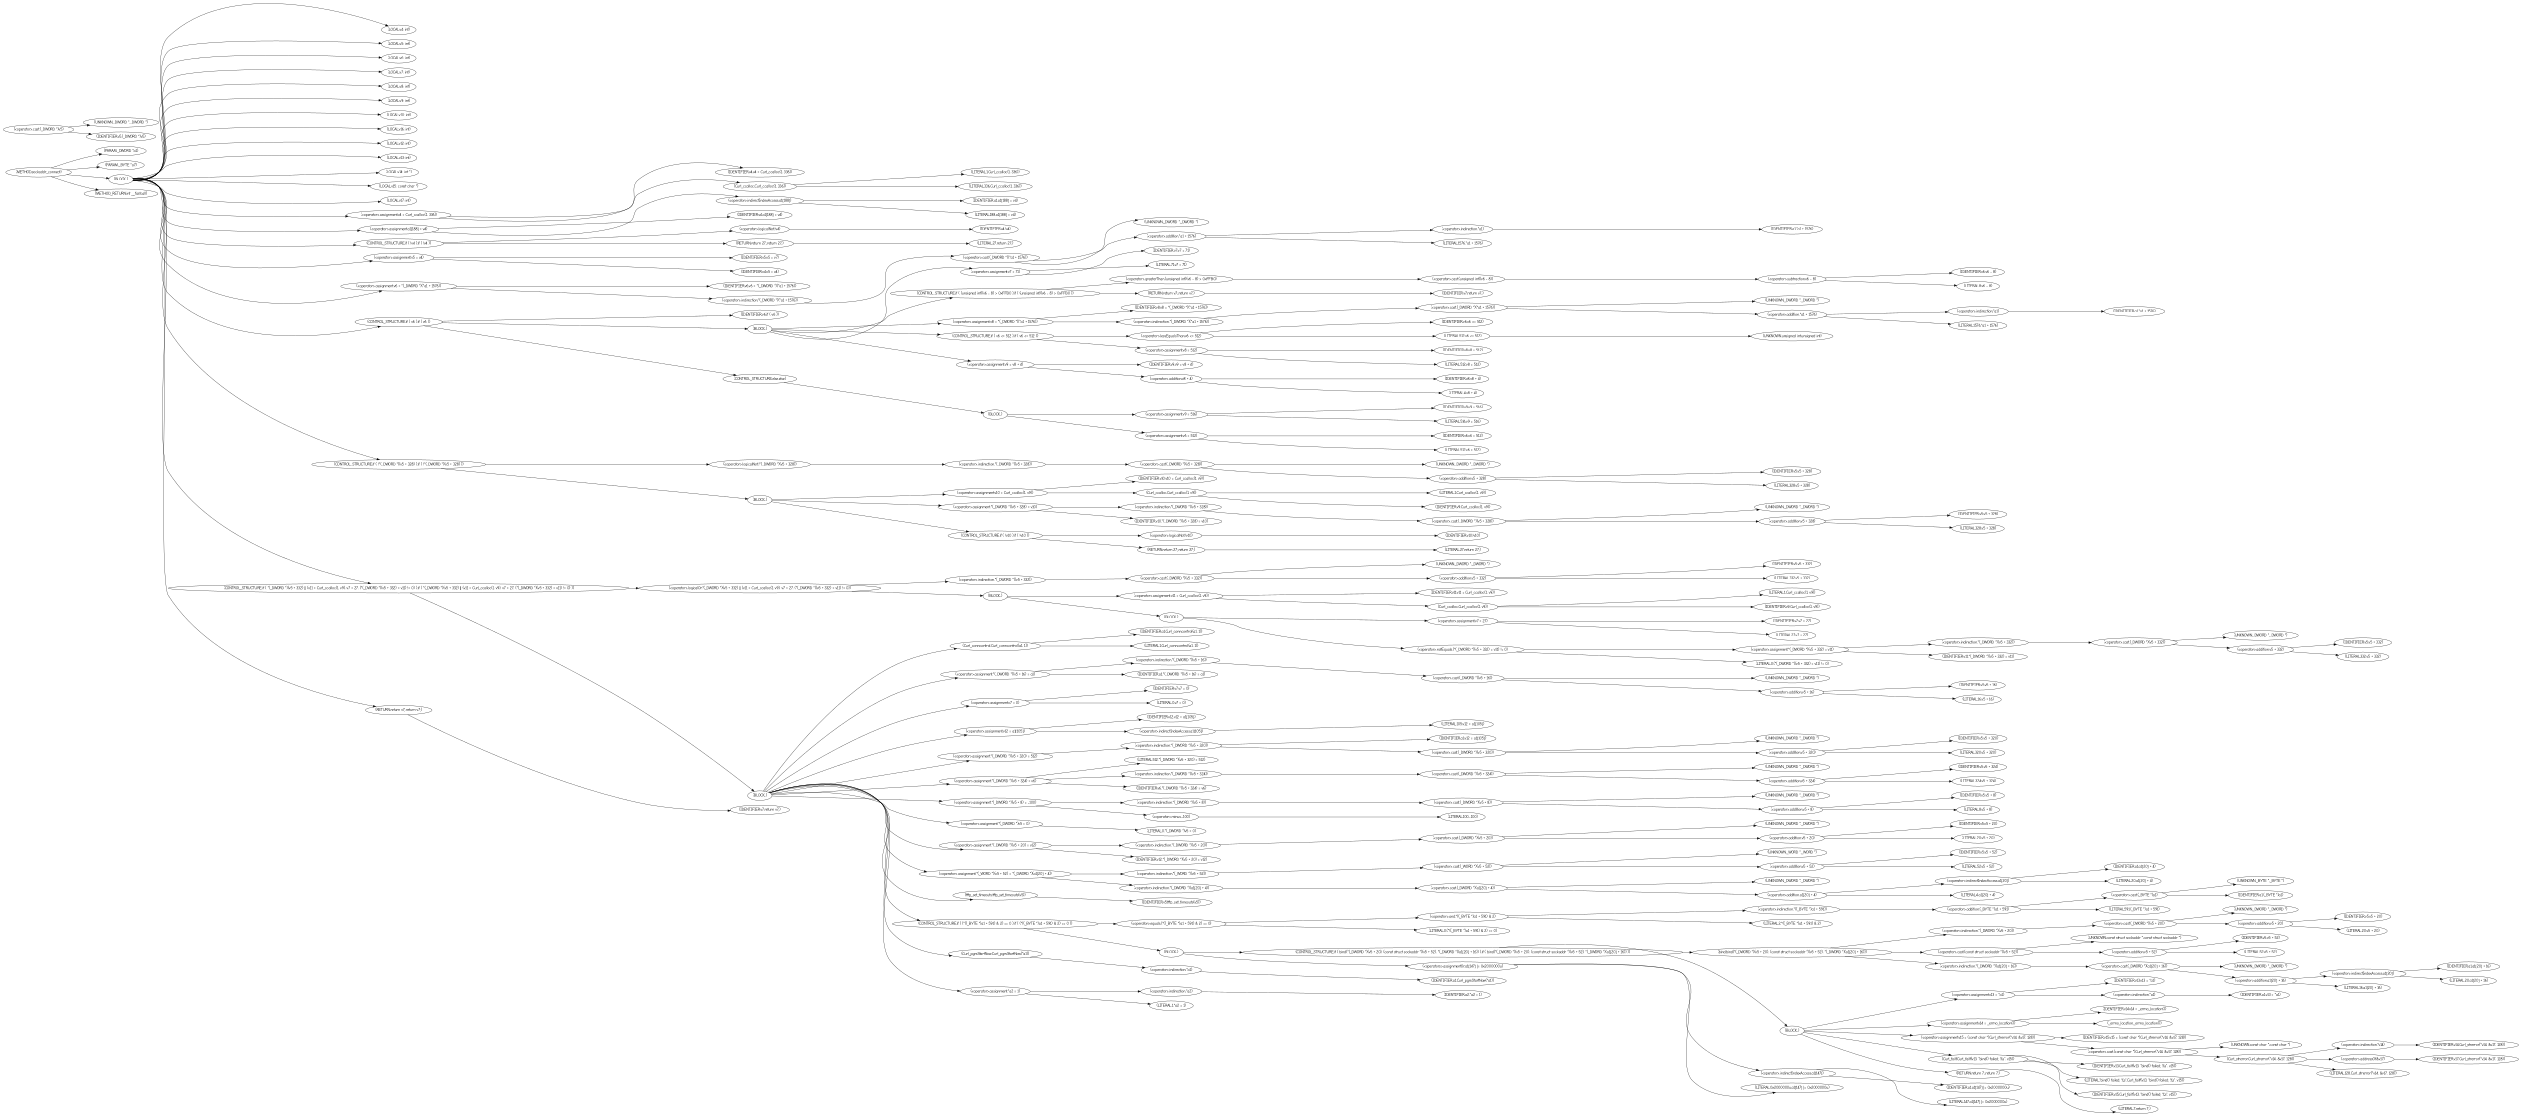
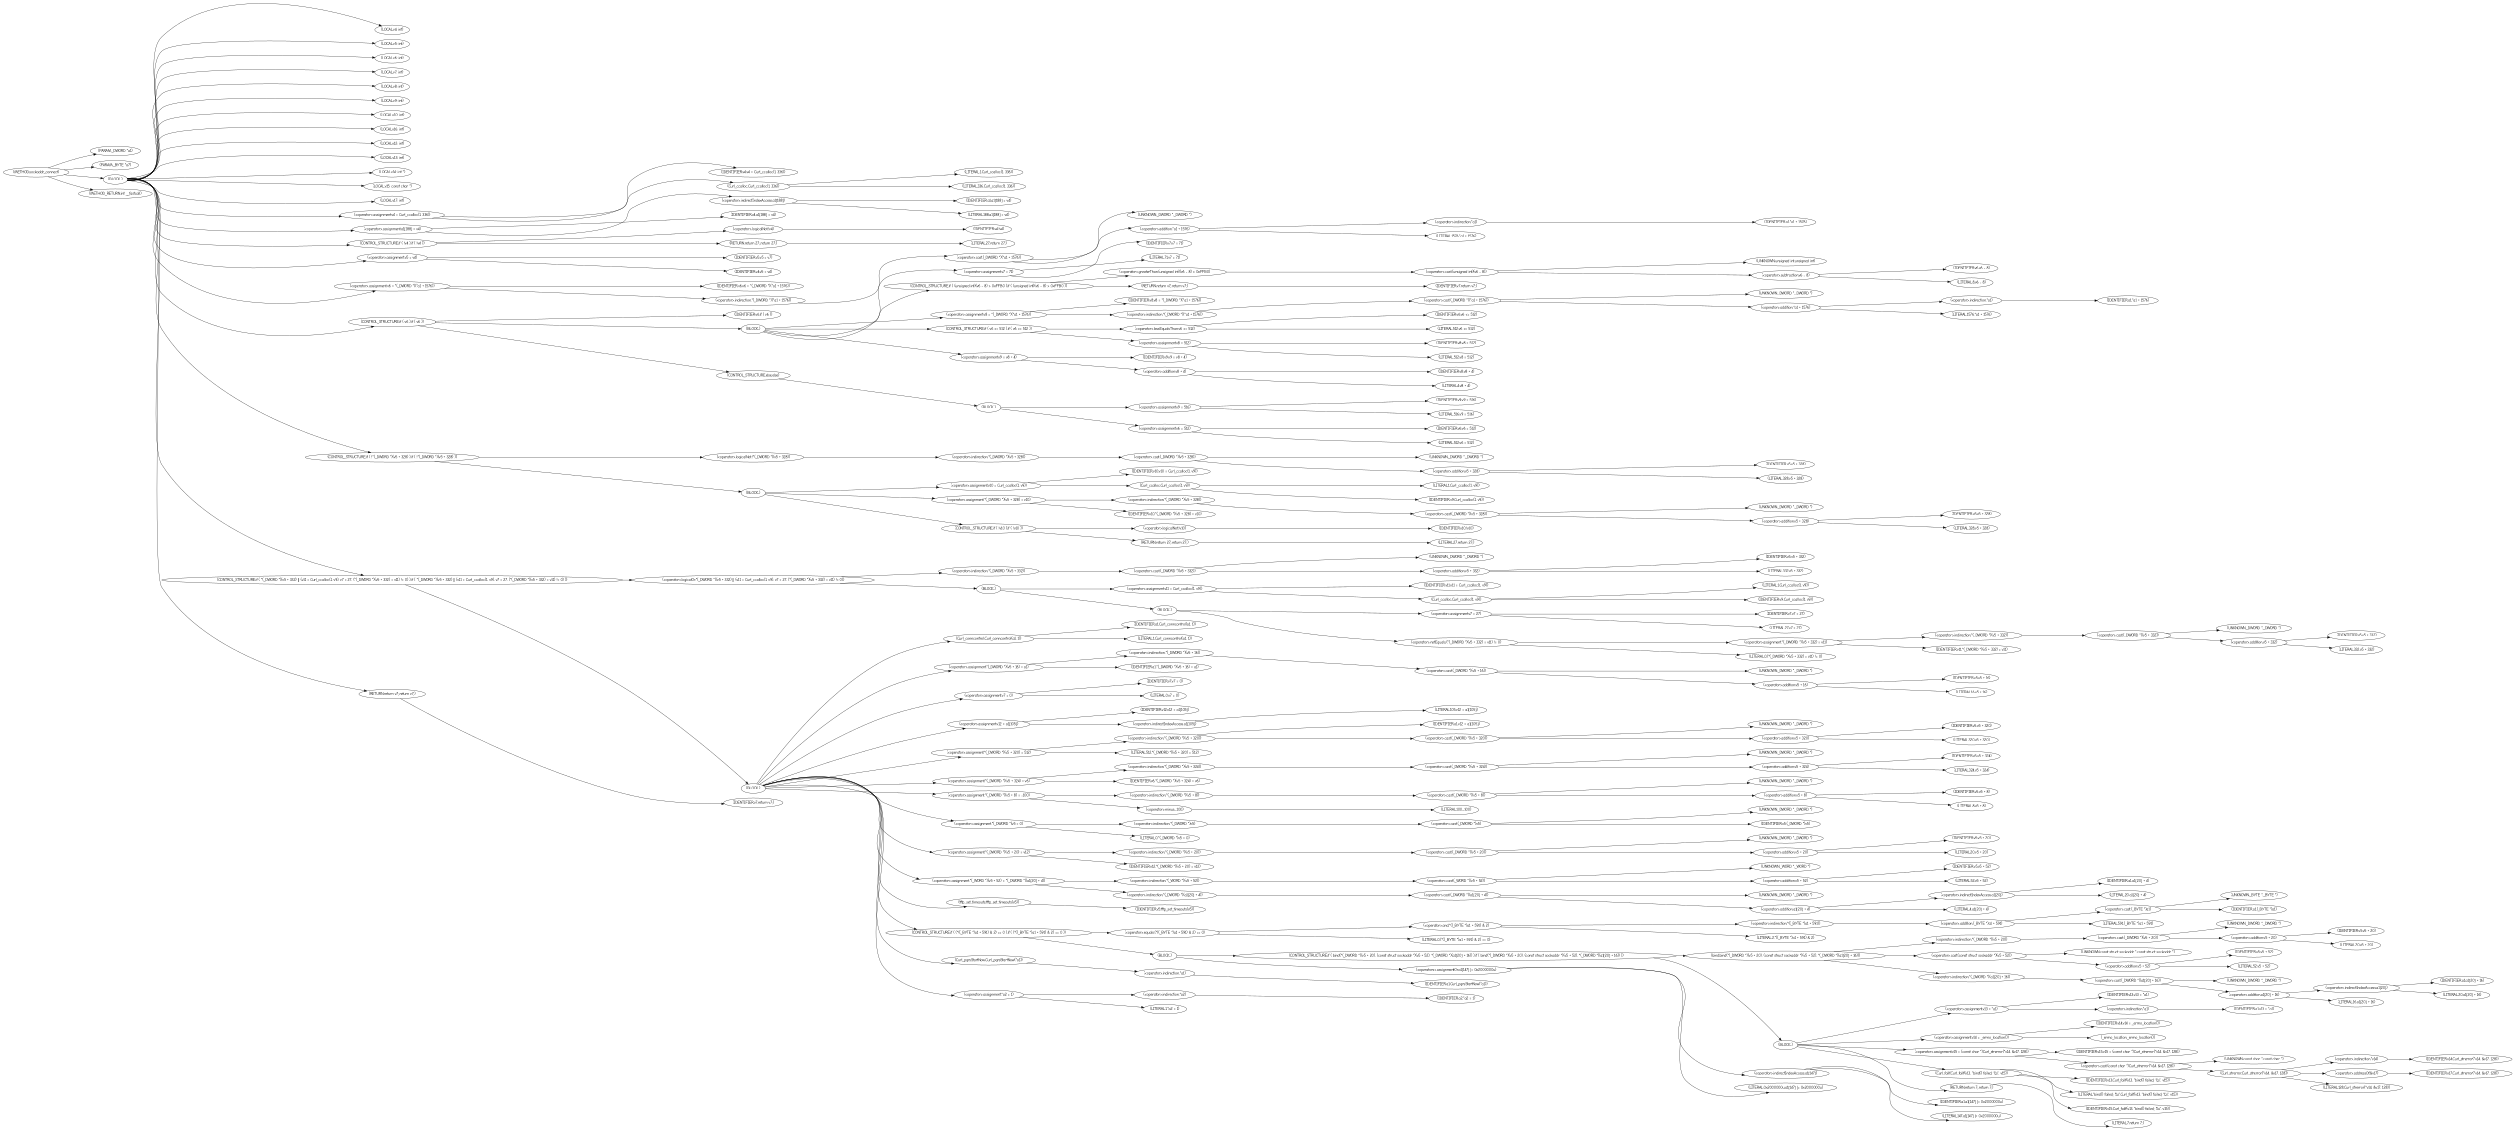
edge "(LITERAL,512,v6 <= 512)" -> "(UNKNOWN,unsigned int,unsigned int)": now "(<operator>.cast,(unsigned int)(v6 - 8))" -> "(UNKNOWN,unsigned int,unsigned int)"
edge "(<operator>.assignment,*(_DWORD *)(v5 + 324) = v6)" -> "(LITERAL,512,*(_DWORD *)(v5 + 320) = 512)": now "(<operator>.assignment,*(_DWORD *)(v5 + 320) = 512)" -> "(LITERAL,512,*(_DWORD *)(v5 + 320) = 512)"
node "(<operator>.indirection,*(_DWORD *)v5)": added
